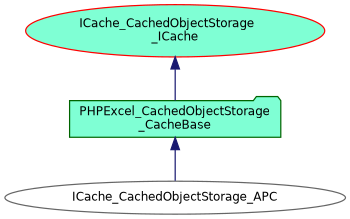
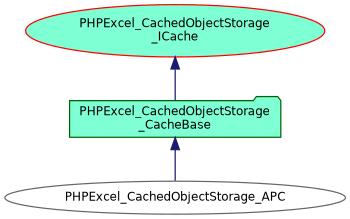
node "ICache_CachedObjectStorage _ICache": label "ICache_CachedObjectStorage _ICache" -> "PHPExcel_CachedObjectStorage _ICache"
node "ICache_CachedObjectStorage_APC": label "ICache_CachedObjectStorage_APC" -> "PHPExcel_CachedObjectStorage_APC"
